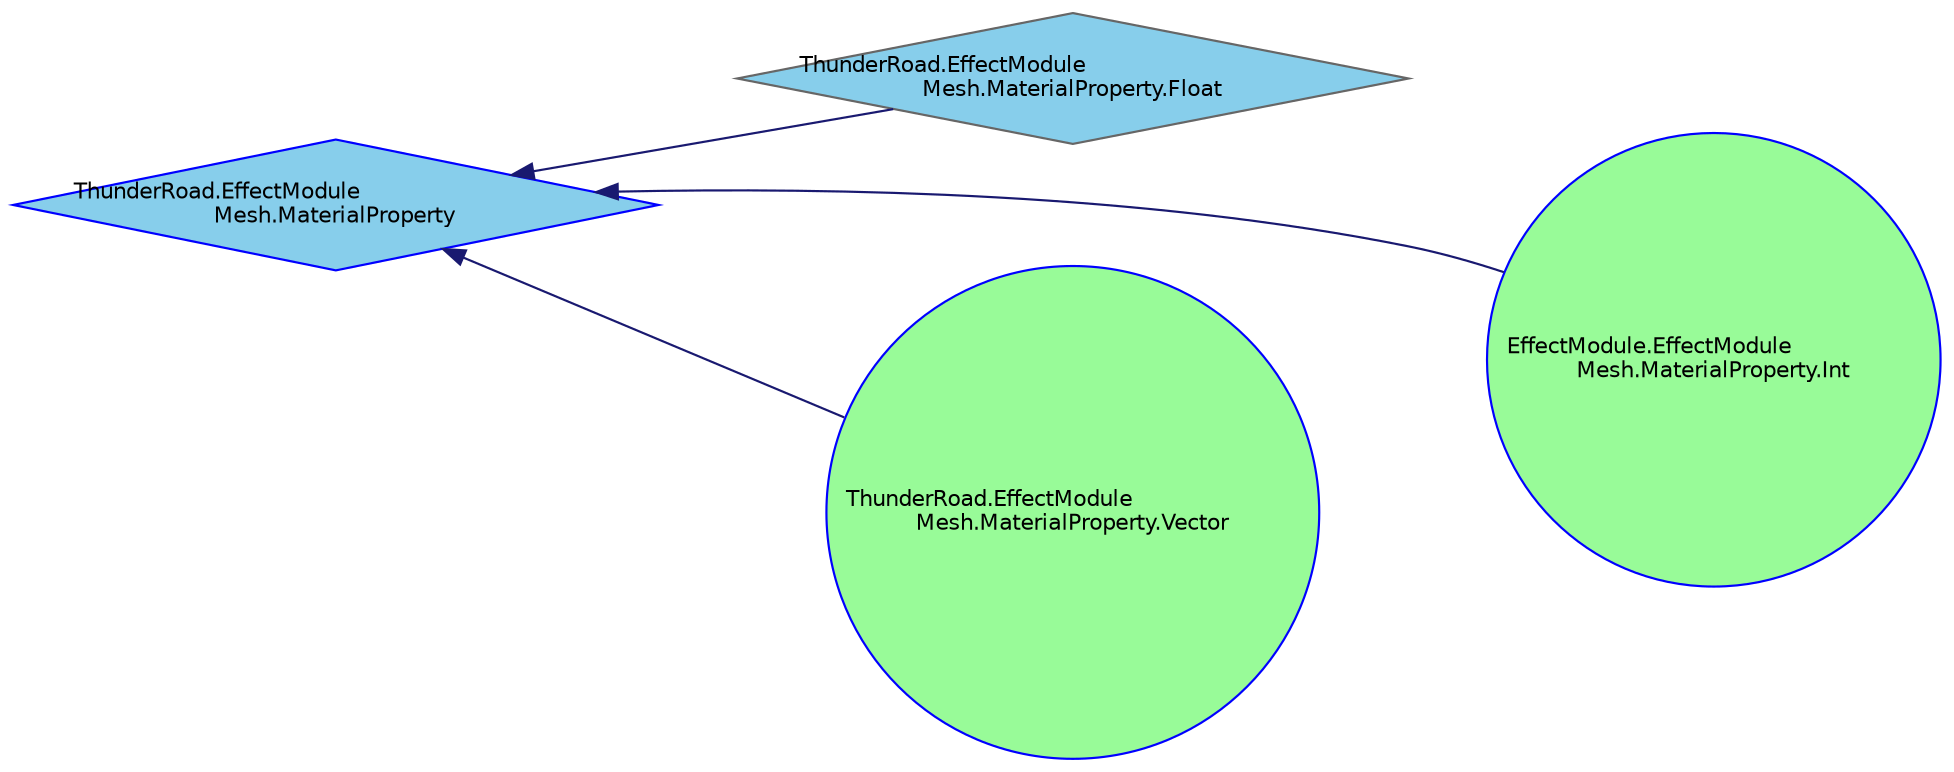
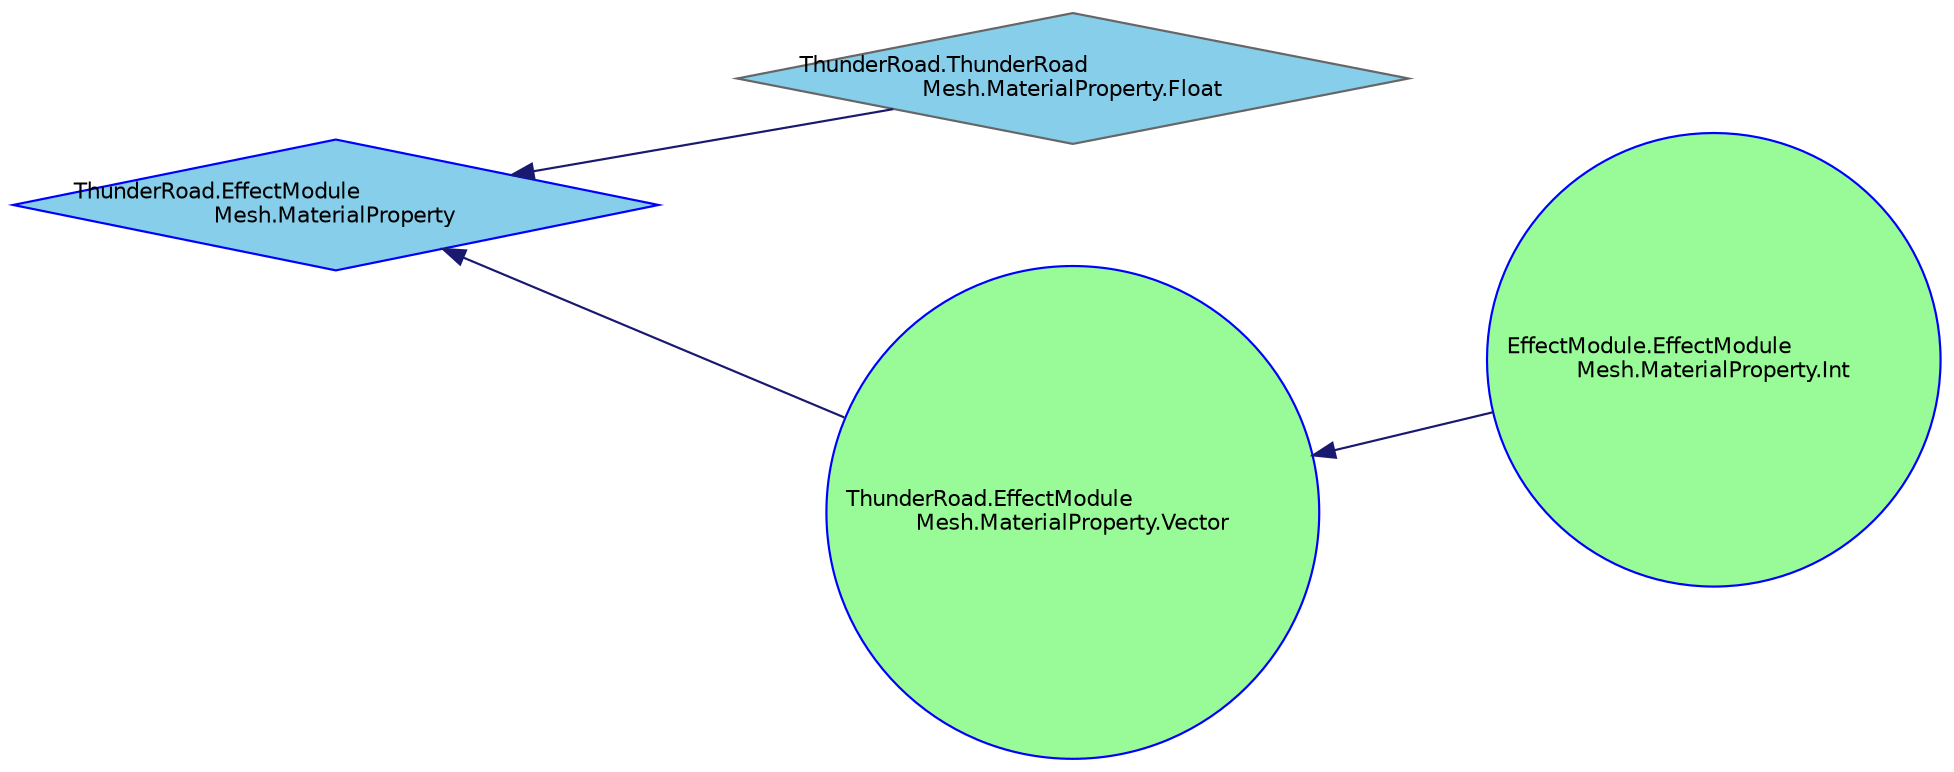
node "ThunderRoad.EffectModule Mesh.MaterialProperty.Float": label "ThunderRoad.EffectModule Mesh.MaterialProperty.Float" -> "ThunderRoad.ThunderRoad Mesh.MaterialProperty.Float"
edge "EffectModule.EffectModule Mesh.MaterialProperty.Int" -> "ThunderRoad.EffectModule Mesh.MaterialProperty": now "EffectModule.EffectModule Mesh.MaterialProperty.Int" -> "ThunderRoad.EffectModule Mesh.MaterialProperty.Vector"
